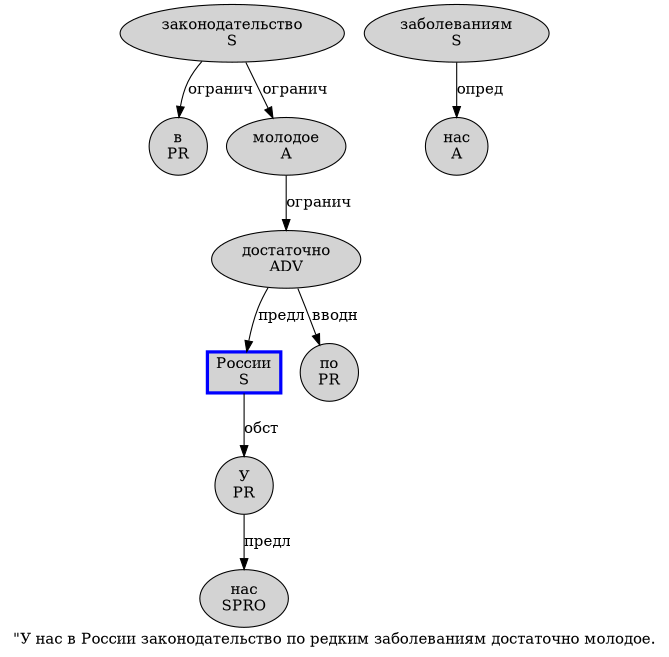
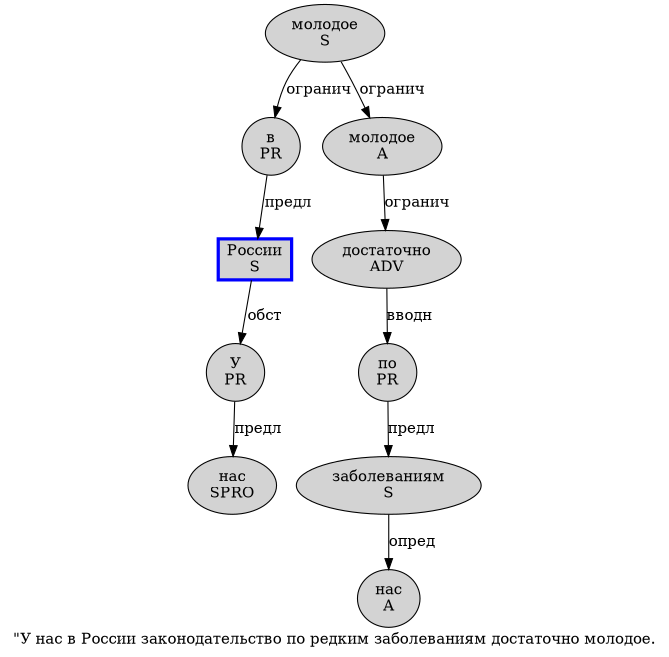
node "законодательство S": label "законодательство S" -> "молодое S"
edge "достаточно ADV" -> "России S": now "в PR" -> "России S"
edge "по PR" -> "заболеваниям S": added, label "предл"
